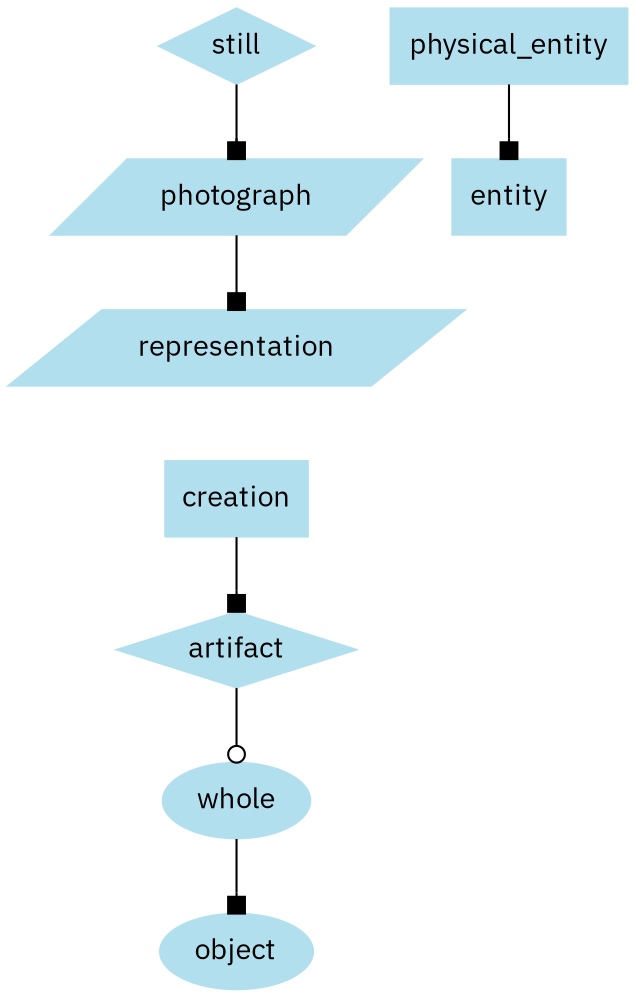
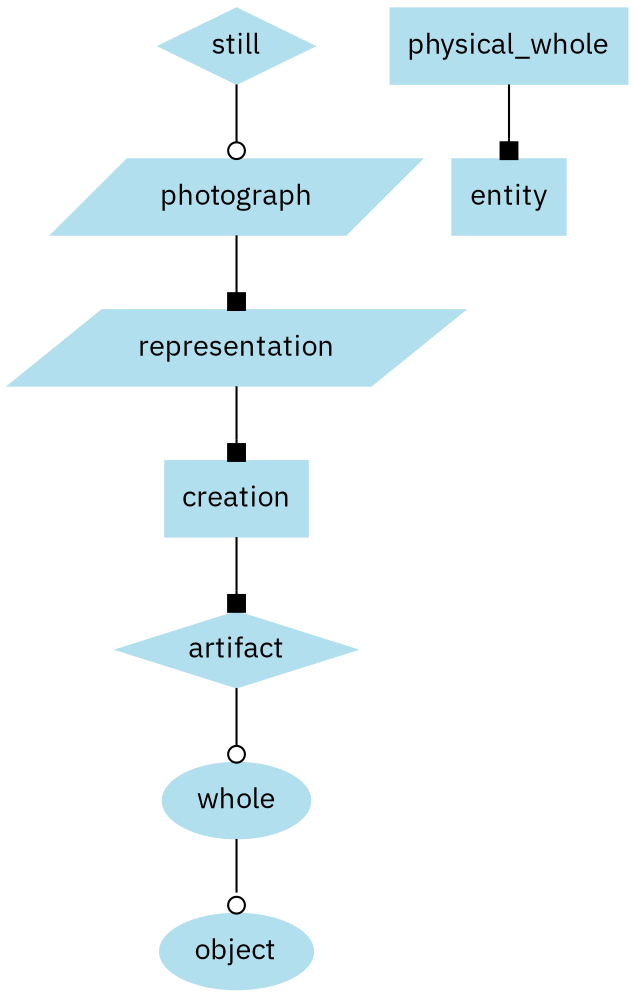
node "physical_entity": label "physical_entity" -> "physical_whole"
edge "still" -> "photograph": arrowhead box -> odot
edge "representation" -> "creation": added
edge "whole" -> "object": arrowhead box -> odot
